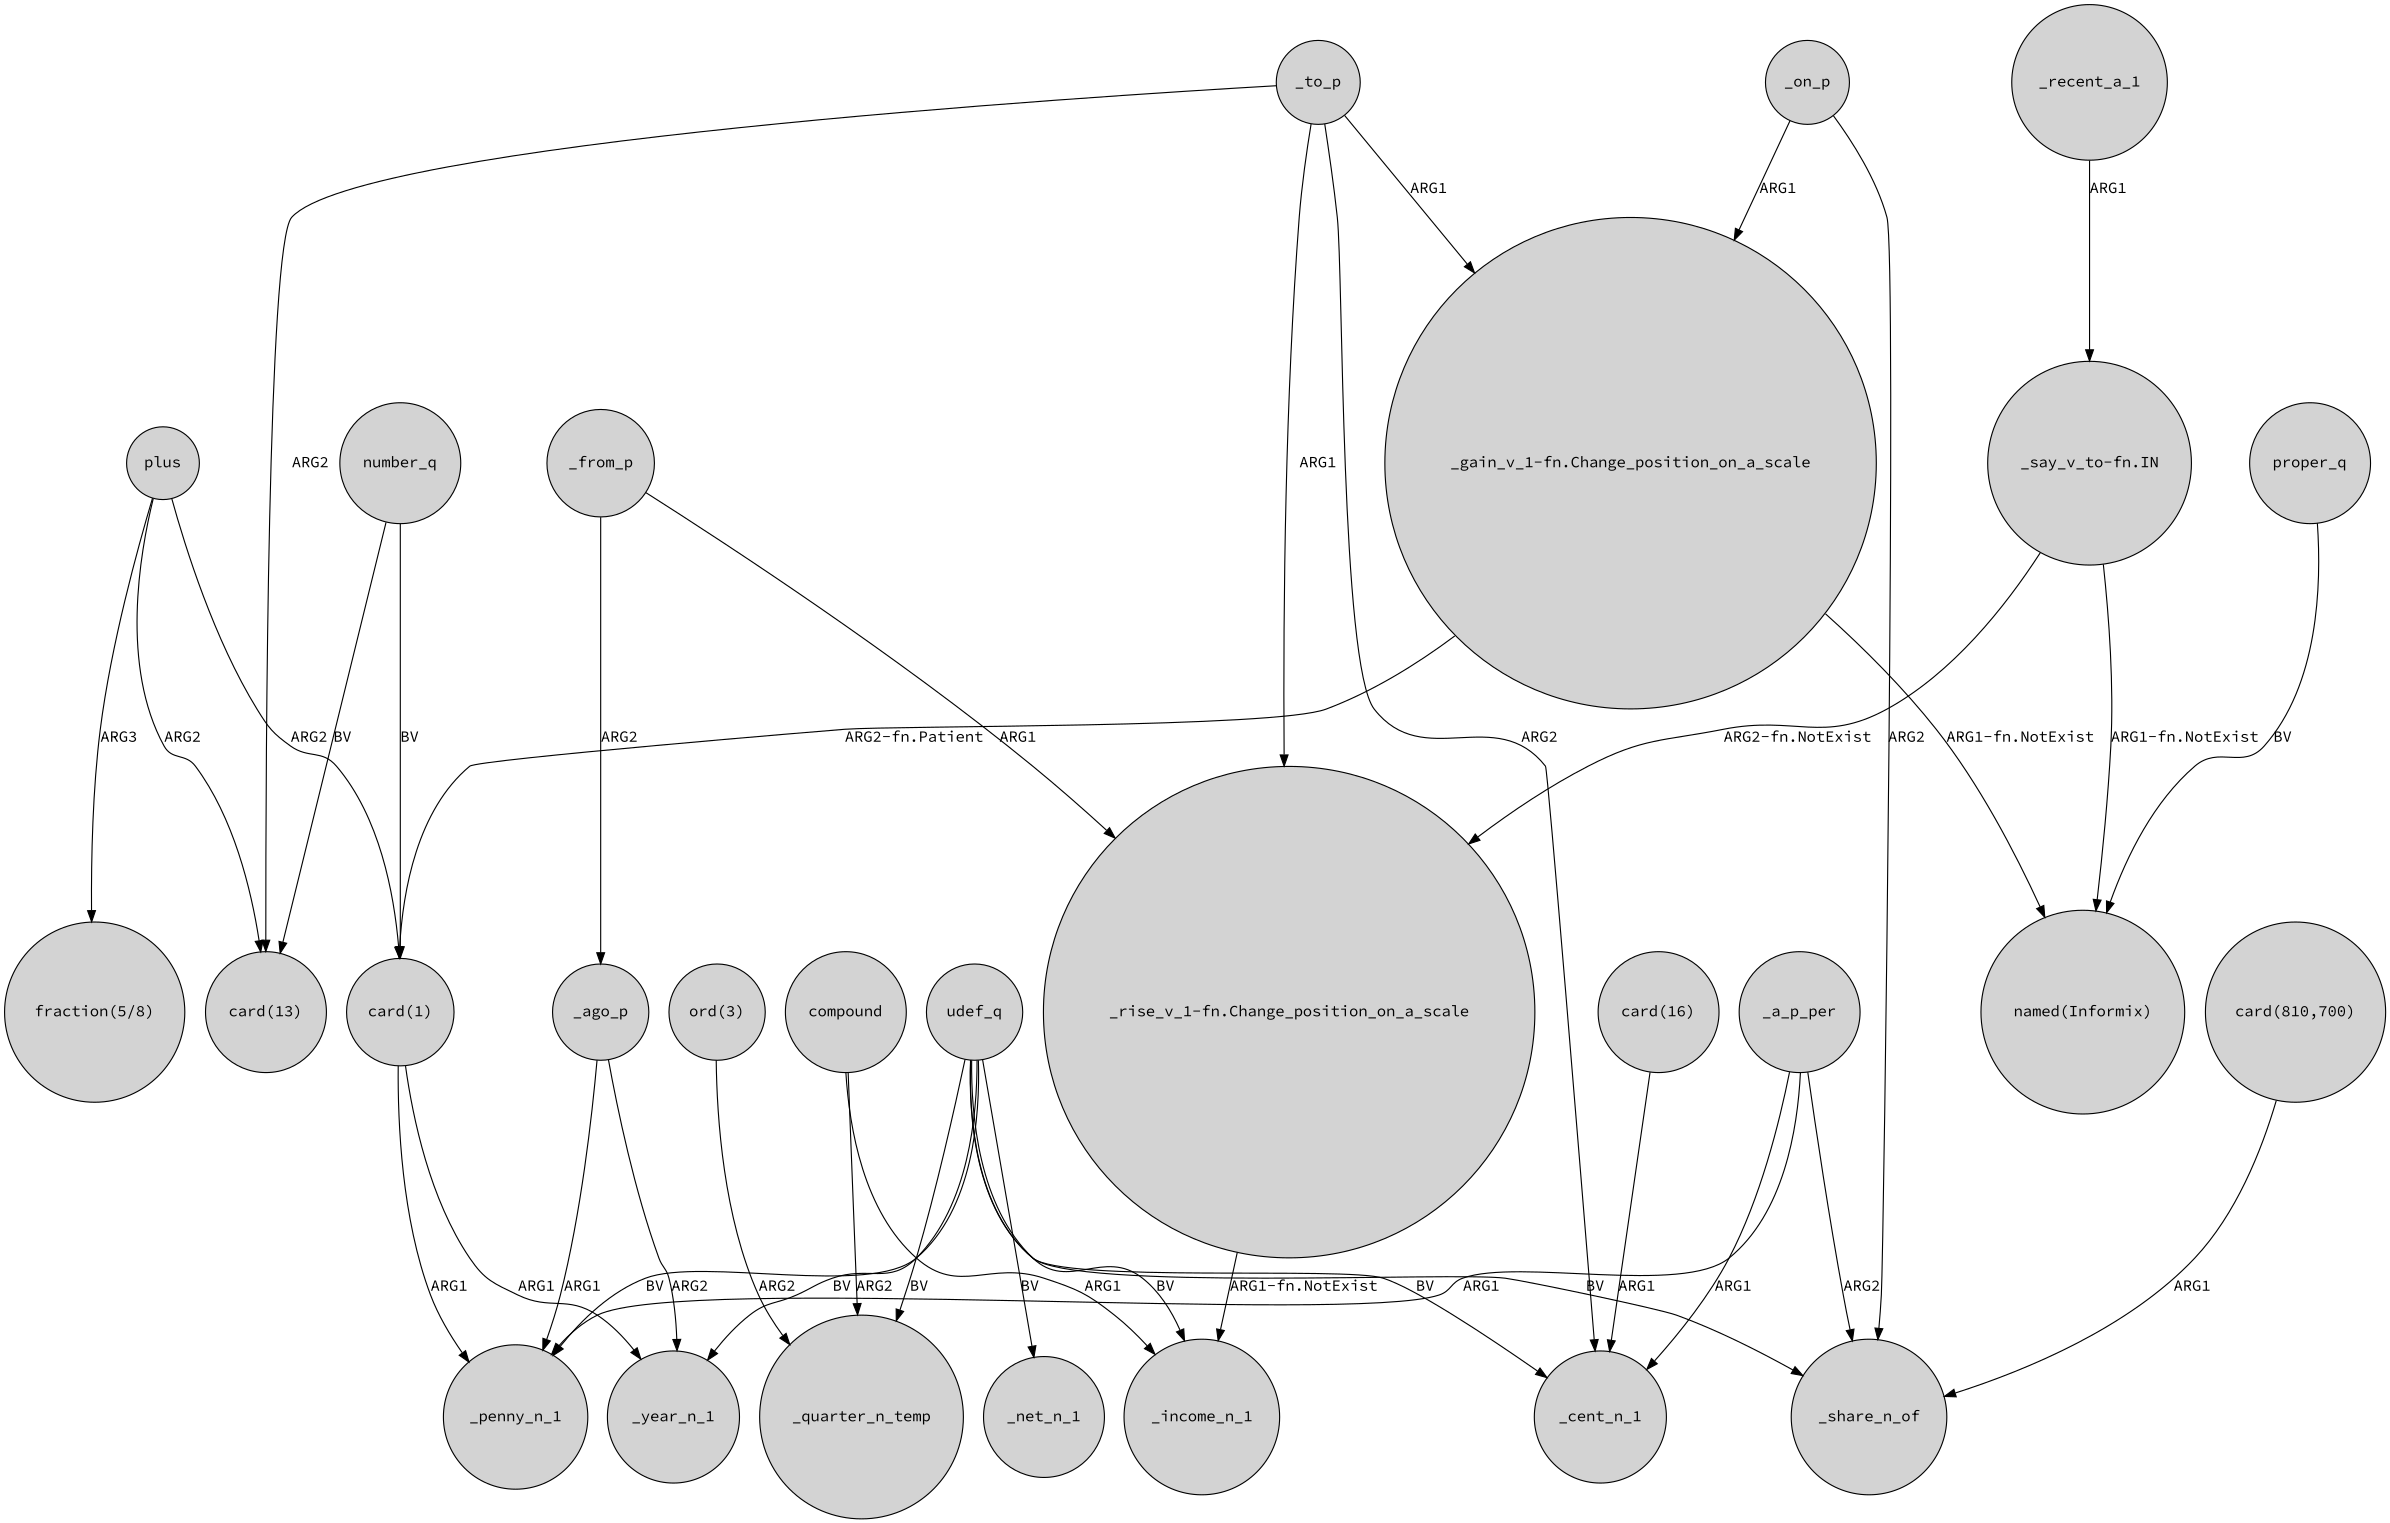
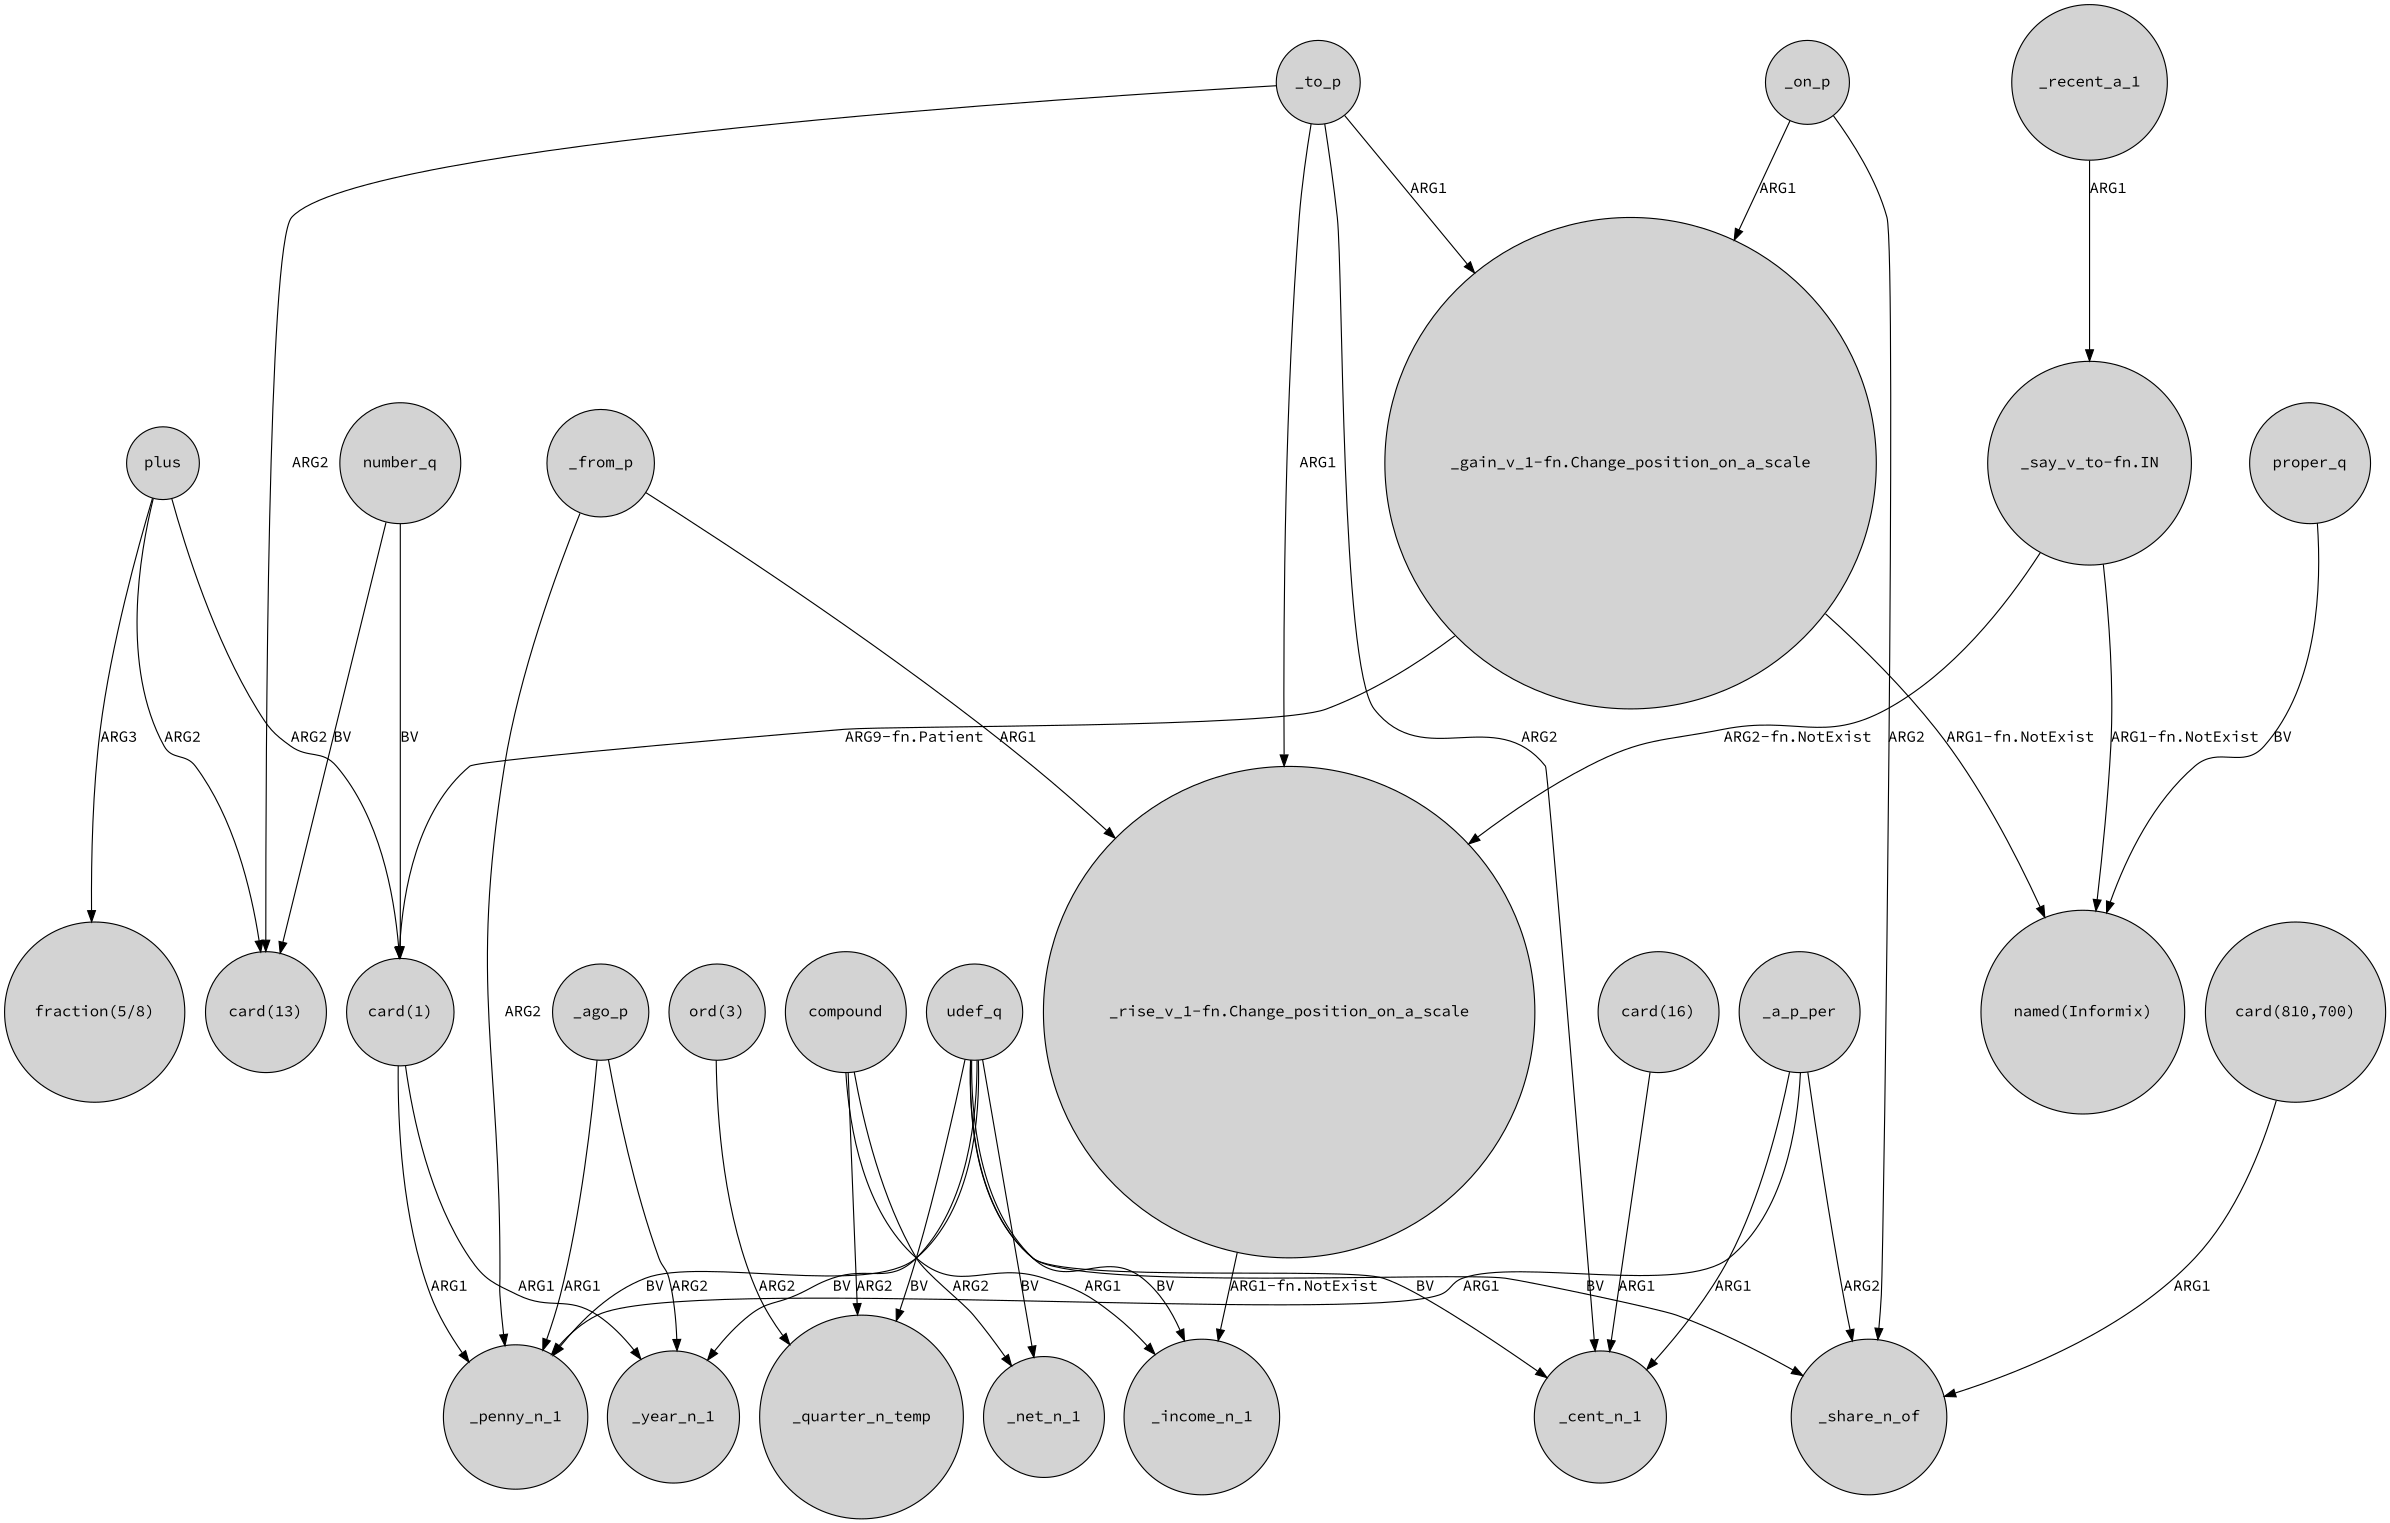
edge "_from_p" -> "_ago_p": now "_from_p" -> "_penny_n_1"
edge "_gain_v_1-fn.Change_position_on_a_scale" -> "card(1)": label "ARG2-fn.Patient" -> "ARG9-fn.Patient"
edge "compound" -> "_net_n_1": added, label "ARG2"
